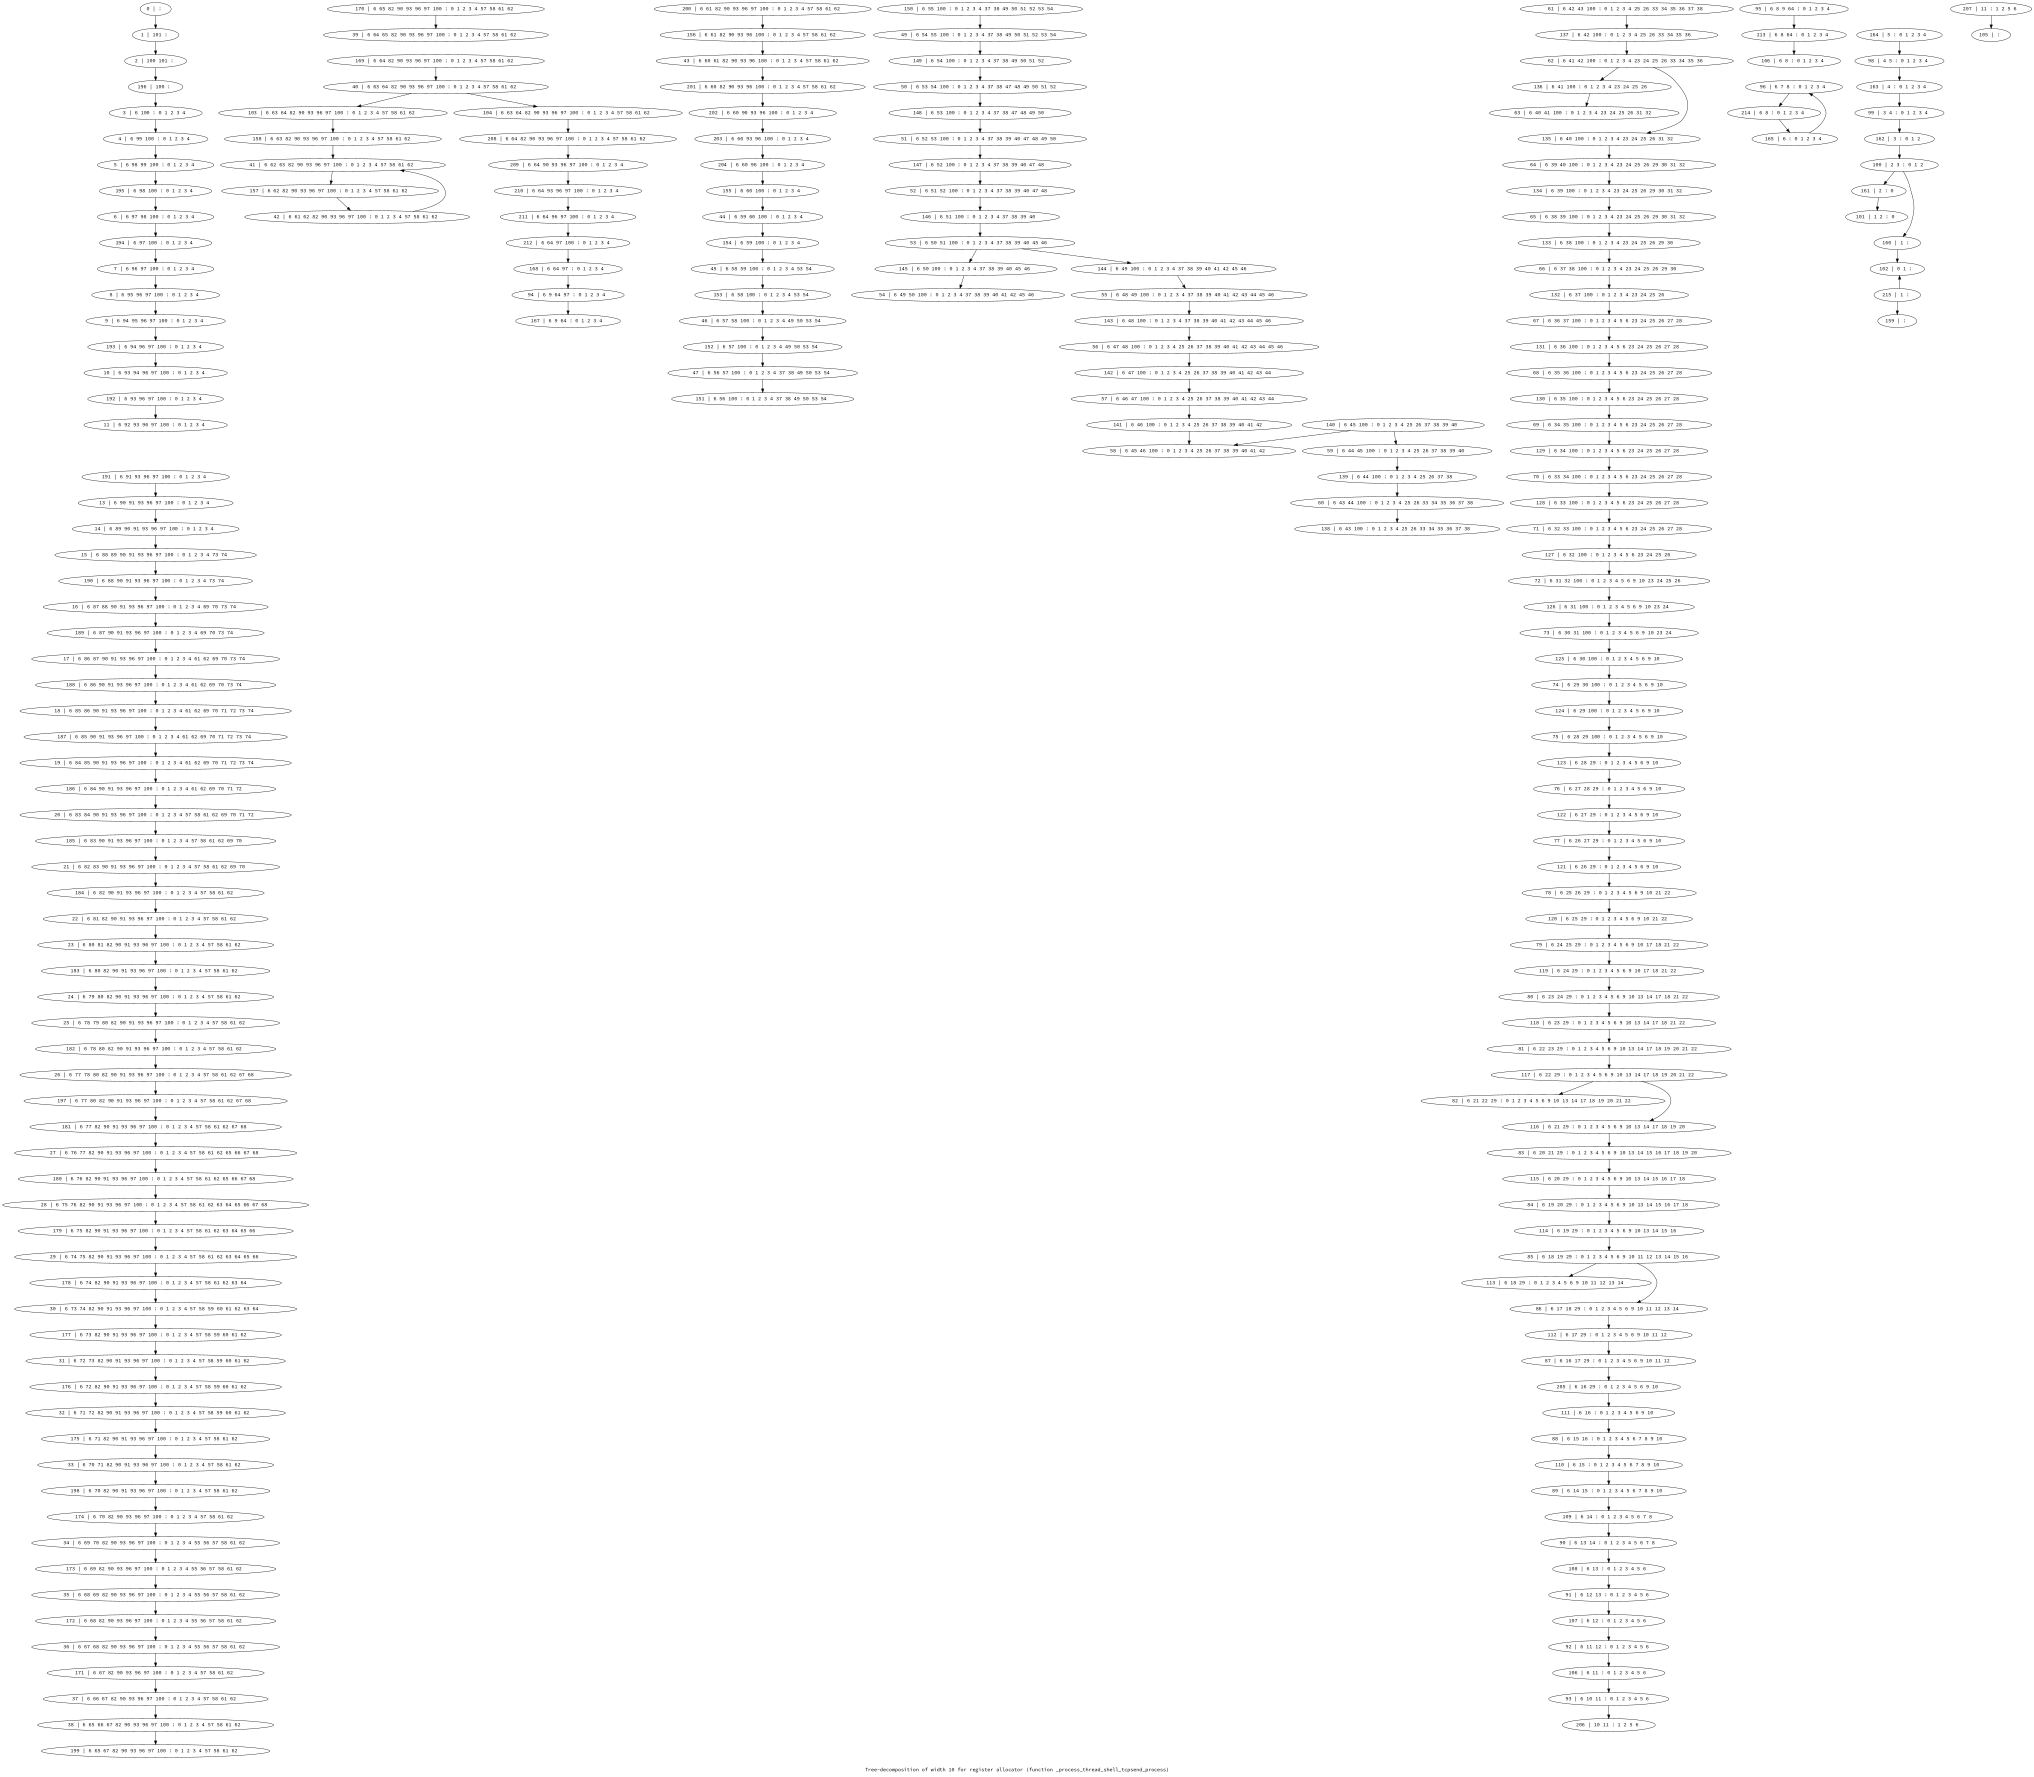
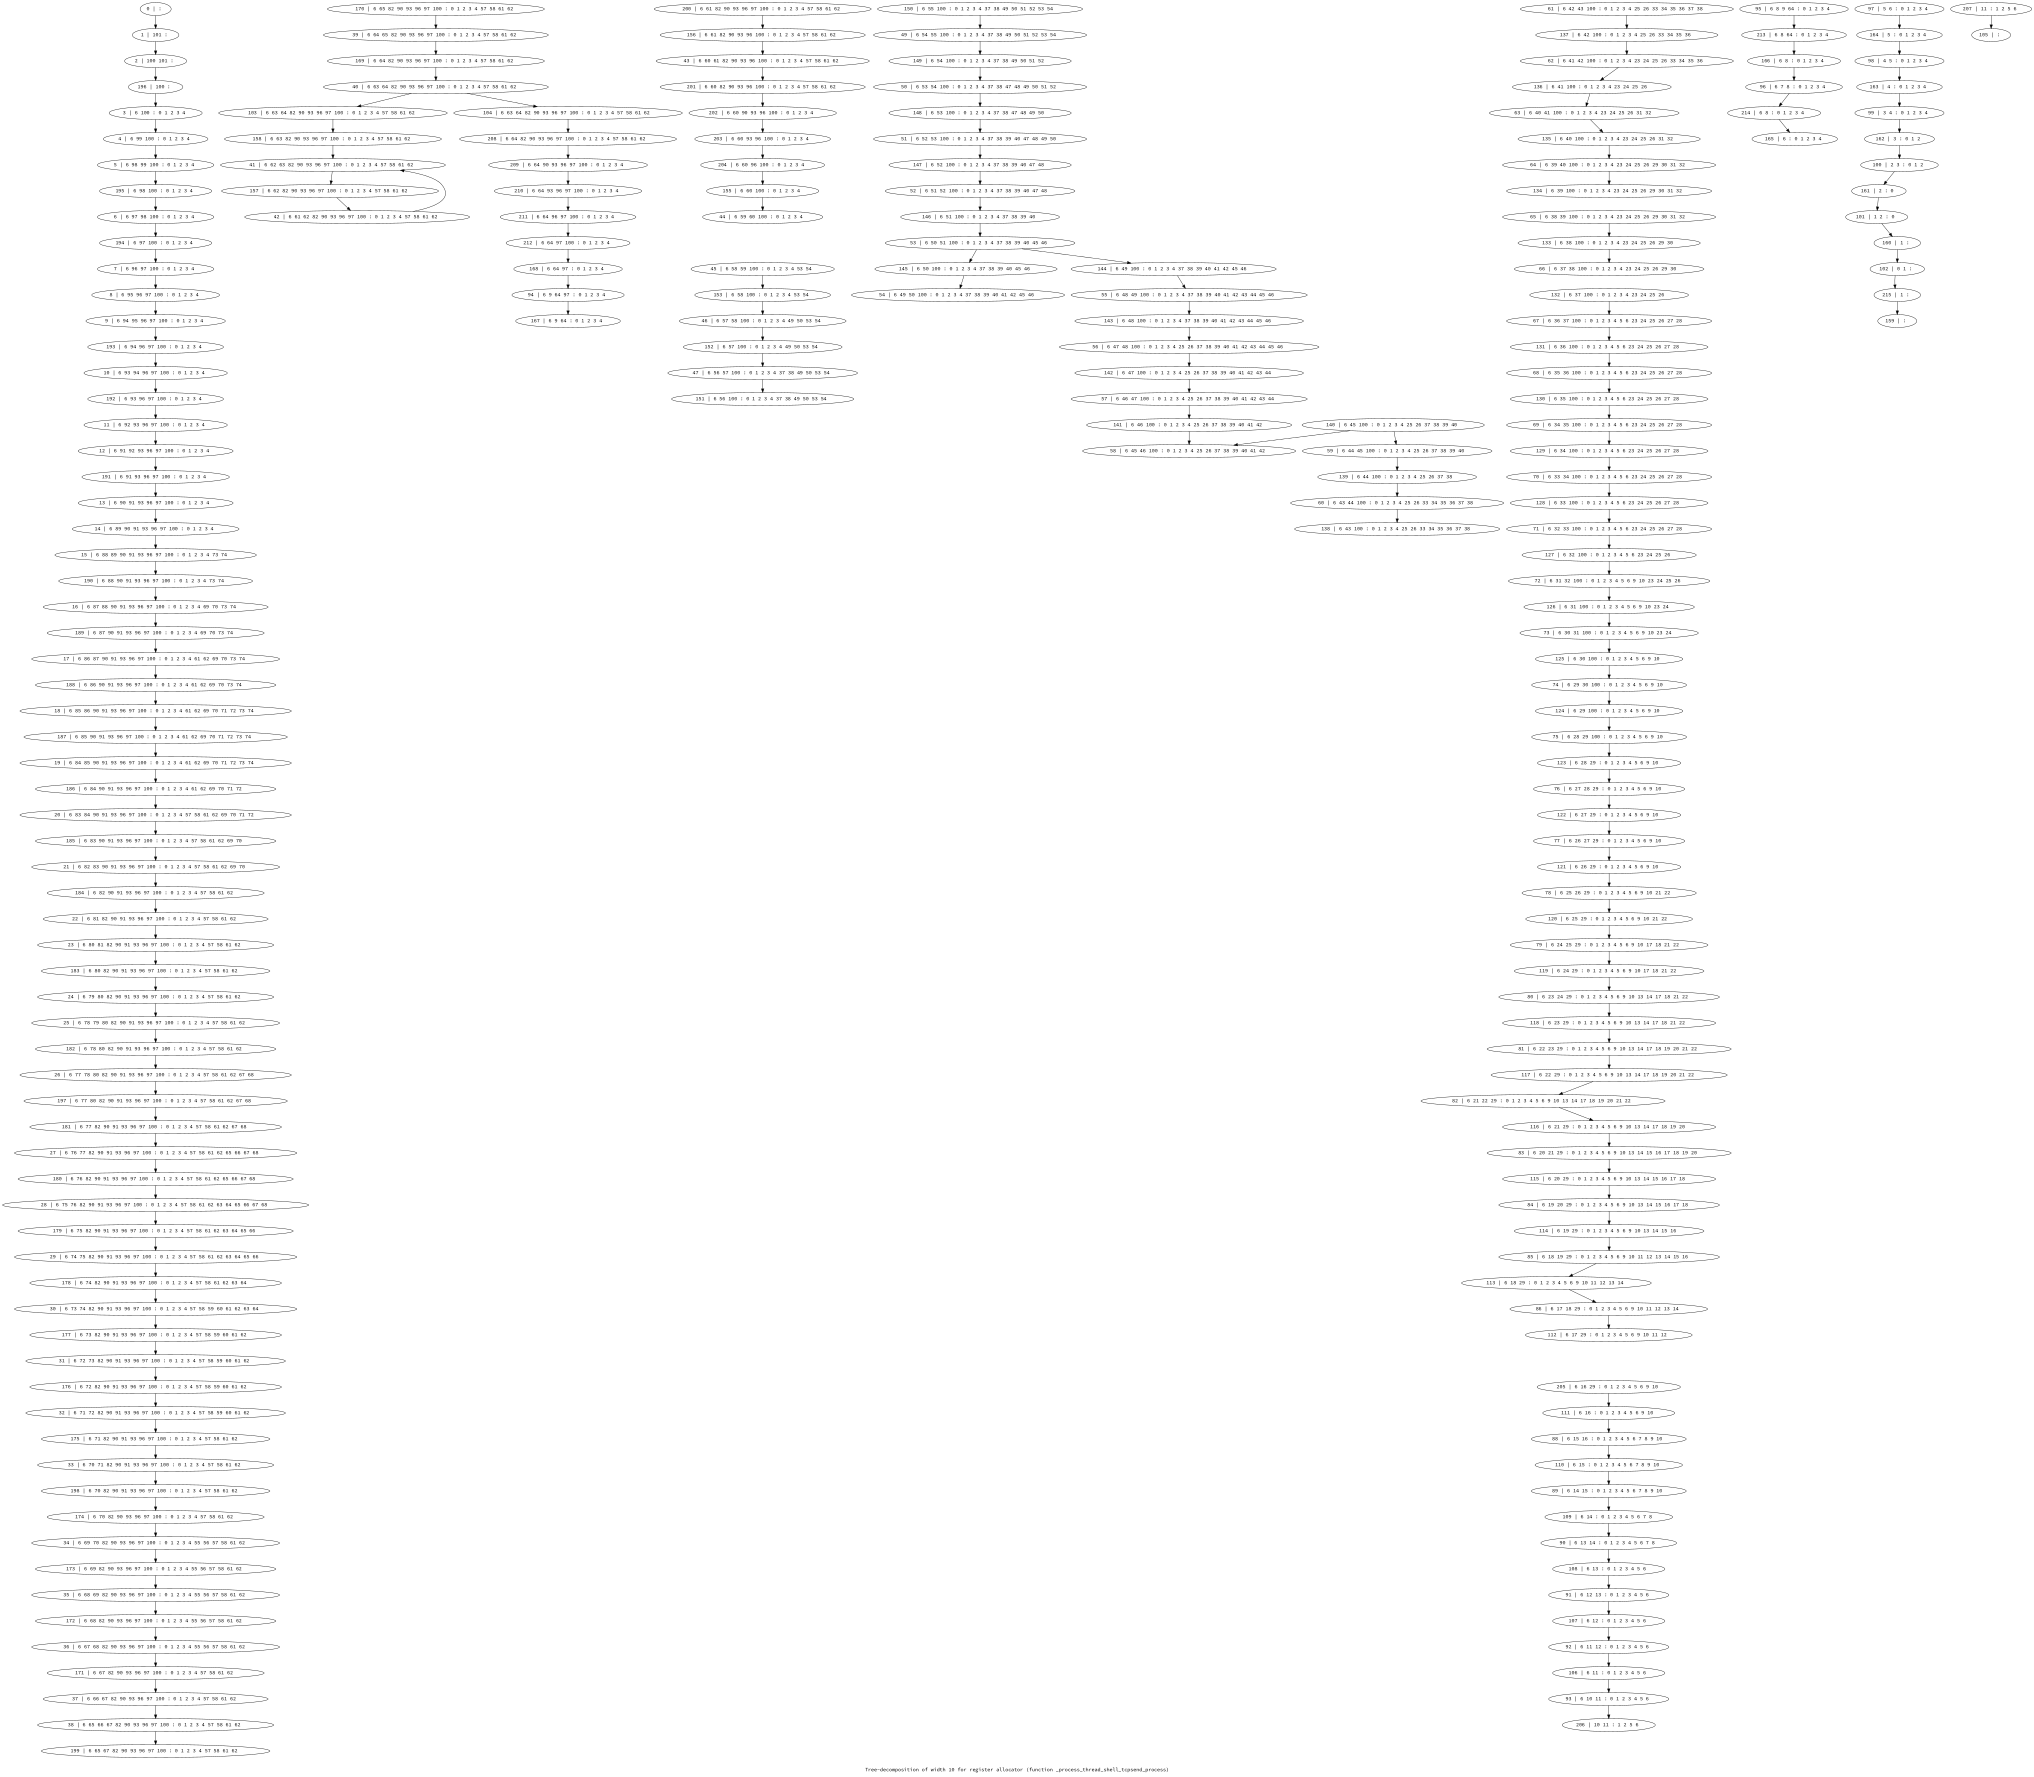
node "97 | 5 6 : 0 1 2 3 4": added
edge "39 | 6 64 65 82 90 93 96 97 100 : 0 1 2 3 4 57 58 61 62" -> "169 | 6 64 82 90 93 96 97 100 : 0 1 2 3 4 57 58 61 62": added
edge "62 | 6 41 42 100 : 0 1 2 3 4 23 24 25 26 33 34 35 36" -> "135 | 6 40 100 : 0 1 2 3 4 23 24 25 26 31 32": now "63 | 6 40 41 100 : 0 1 2 3 4 23 24 25 26 31 32" -> "135 | 6 40 100 : 0 1 2 3 4 23 24 25 26 31 32"
edge "165 | 6 : 0 1 2 3 4" -> "96 | 6 7 8 : 0 1 2 3 4": now "166 | 6 8 : 0 1 2 3 4" -> "96 | 6 7 8 : 0 1 2 3 4"
edge "134 | 6 39 100 : 0 1 2 3 4 23 24 25 26 29 30 31 32" -> "65 | 6 38 39 100 : 0 1 2 3 4 23 24 25 26 29 30 31 32": removed
edge "100 | 2 3 : 0 1 2" -> "160 | 1 :": now "101 | 1 2 : 0" -> "160 | 1 :"
node "154 | 6 59 100 : 0 1 2 3 4": removed
edge "66 | 6 37 38 100 : 0 1 2 3 4 23 24 25 26 29 30" -> "132 | 6 37 100 : 0 1 2 3 4 23 24 25 26": removed
edge "215 | 1 :" -> "102 | 0 1 :": reversed
edge "10 | 6 93 94 96 97 100 : 0 1 2 3 4" -> "192 | 6 93 96 97 100 : 0 1 2 3 4": added
node "12 | 6 91 92 93 96 97 100 : 0 1 2 3 4": added
edge "117 | 6 22 29 : 0 1 2 3 4 5 6 9 10 13 14 17 18 19 20 21 22" -> "116 | 6 21 29 : 0 1 2 3 4 5 6 9 10 13 14 17 18 19 20": now "82 | 6 21 22 29 : 0 1 2 3 4 5 6 9 10 13 14 17 18 19 20 21 22" -> "116 | 6 21 29 : 0 1 2 3 4 5 6 9 10 13 14 17 18 19 20"
edge "85 | 6 18 19 29 : 0 1 2 3 4 5 6 9 10 11 12 13 14 15 16" -> "86 | 6 17 18 29 : 0 1 2 3 4 5 6 9 10 11 12 13 14": now "113 | 6 18 29 : 0 1 2 3 4 5 6 9 10 11 12 13 14" -> "86 | 6 17 18 29 : 0 1 2 3 4 5 6 9 10 11 12 13 14"
node "87 | 6 16 17 29 : 0 1 2 3 4 5 6 9 10 11 12": removed
